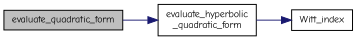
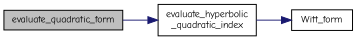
node "evaluate_hyperbolic _quadratic_form": label "evaluate_hyperbolic _quadratic_form" -> "evaluate_hyperbolic _quadratic_index"
node "Witt_index": label "Witt_index" -> "Witt_form"
